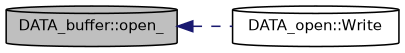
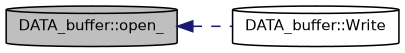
node "DATA_open::Write": label "DATA_open::Write" -> "DATA_buffer::Write"
